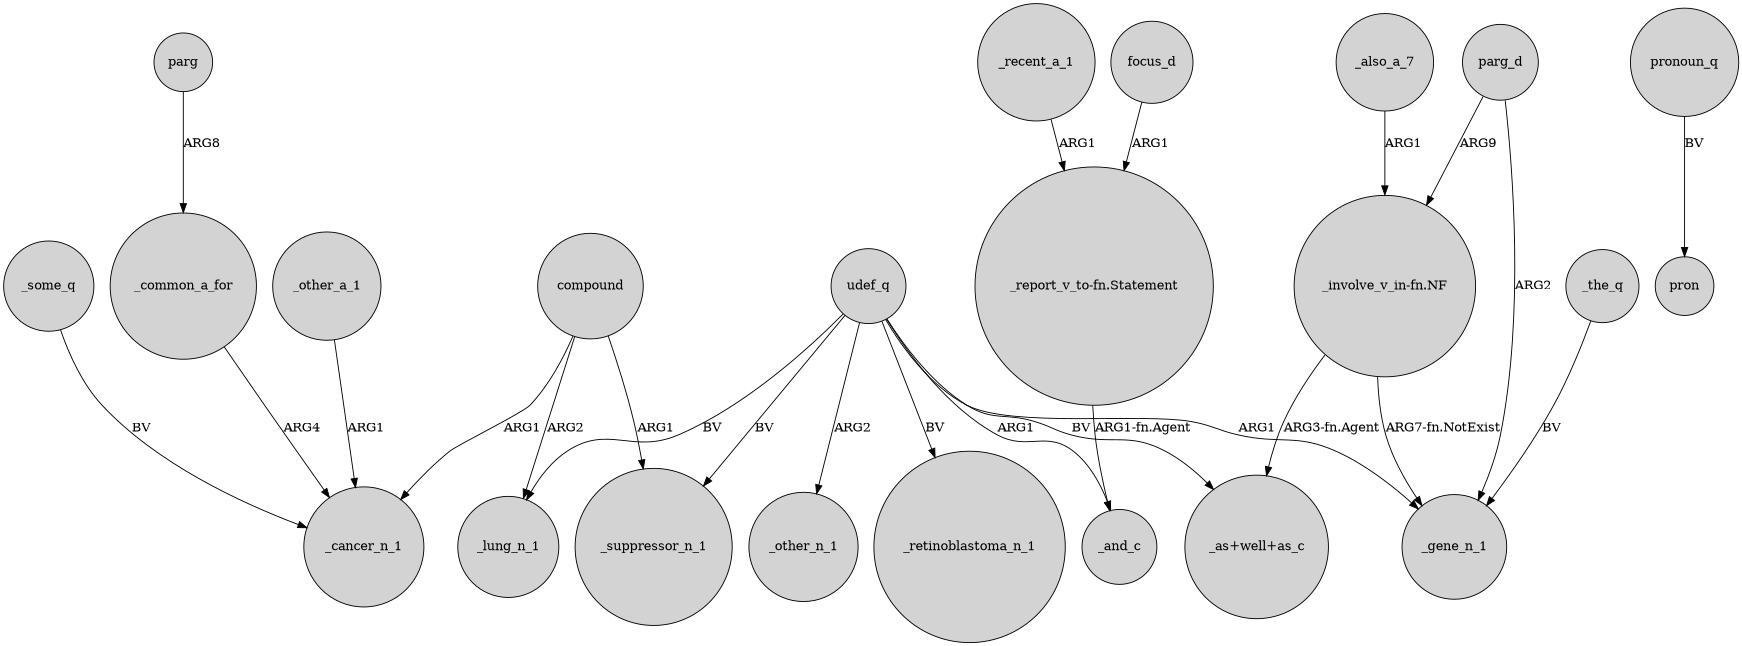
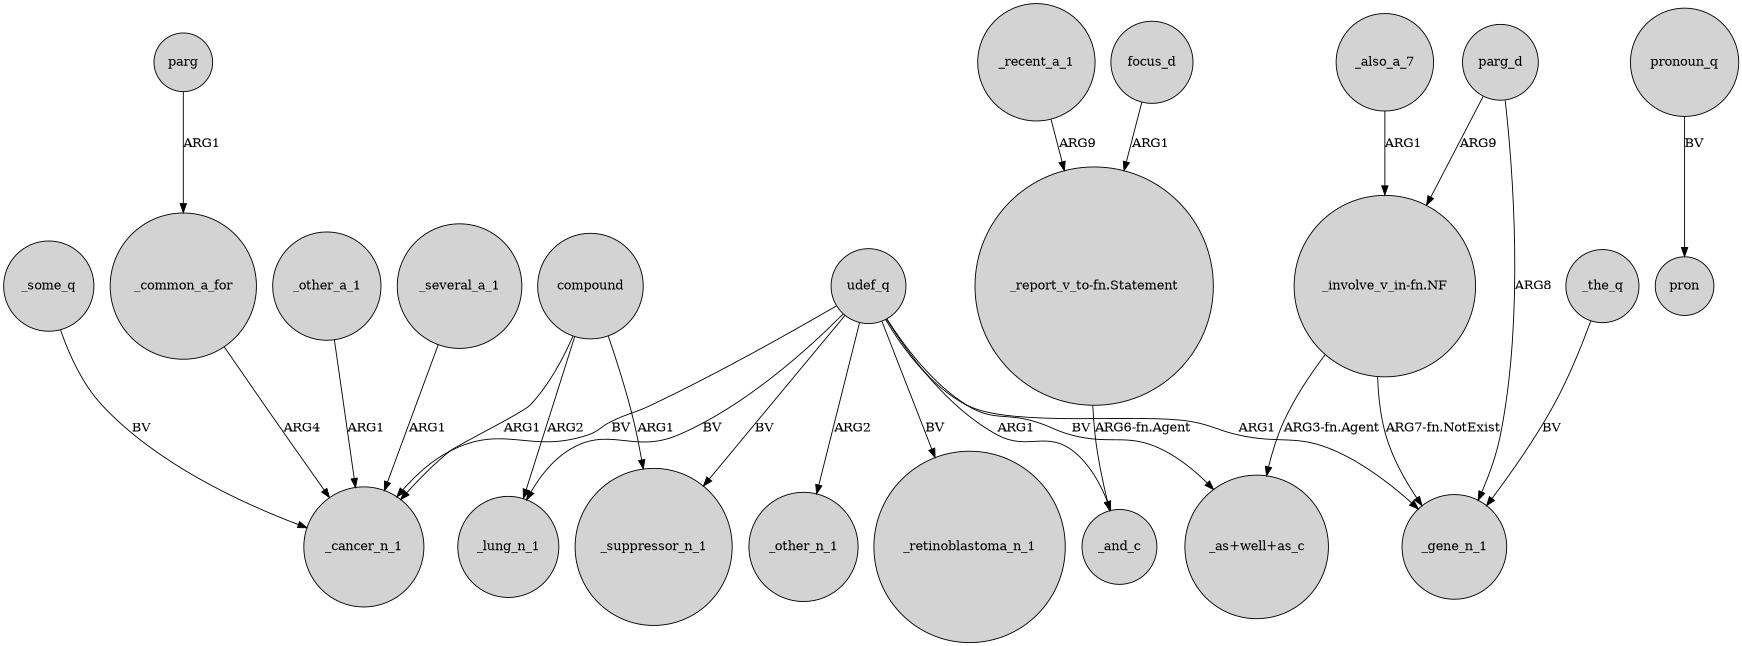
edge "parg" -> "_common_a_for": label "ARG8" -> "ARG1"
edge "_recent_a_1" -> "_report_v_to-fn.Statement": label "ARG1" -> "ARG9"
node "_several_a_1": added
edge "parg_d" -> "_gene_n_1": label "ARG2" -> "ARG8"
edge "udef_q" -> "_cancer_n_1": added, label "BV"
edge "_report_v_to-fn.Statement" -> "_and_c": label "ARG1-fn.Agent" -> "ARG6-fn.Agent"
